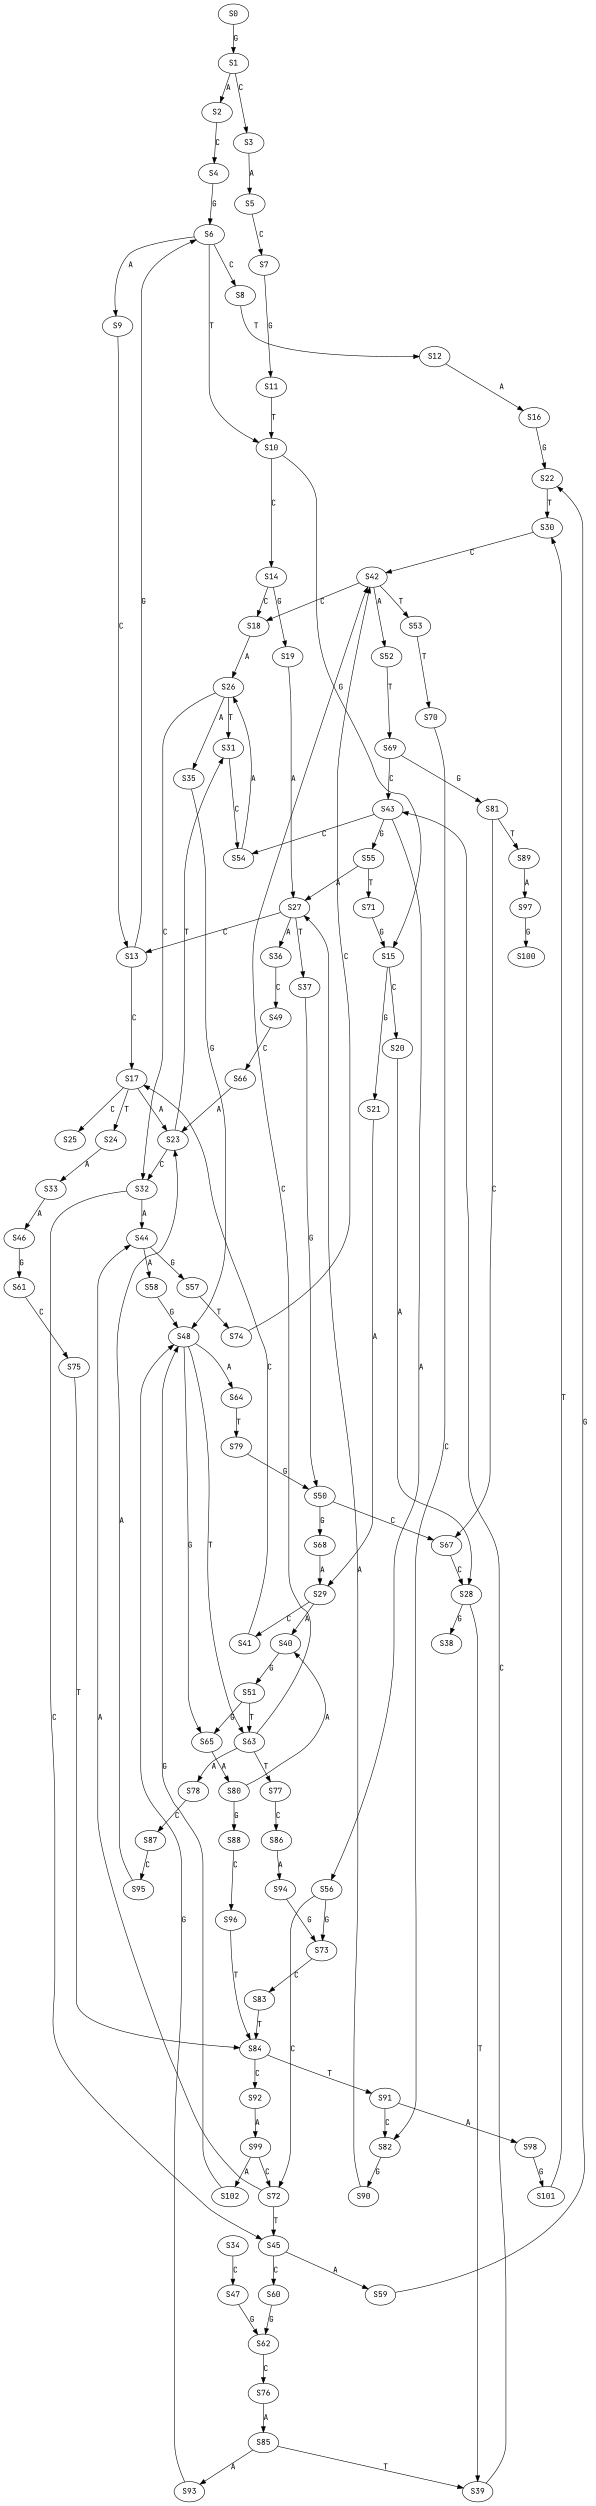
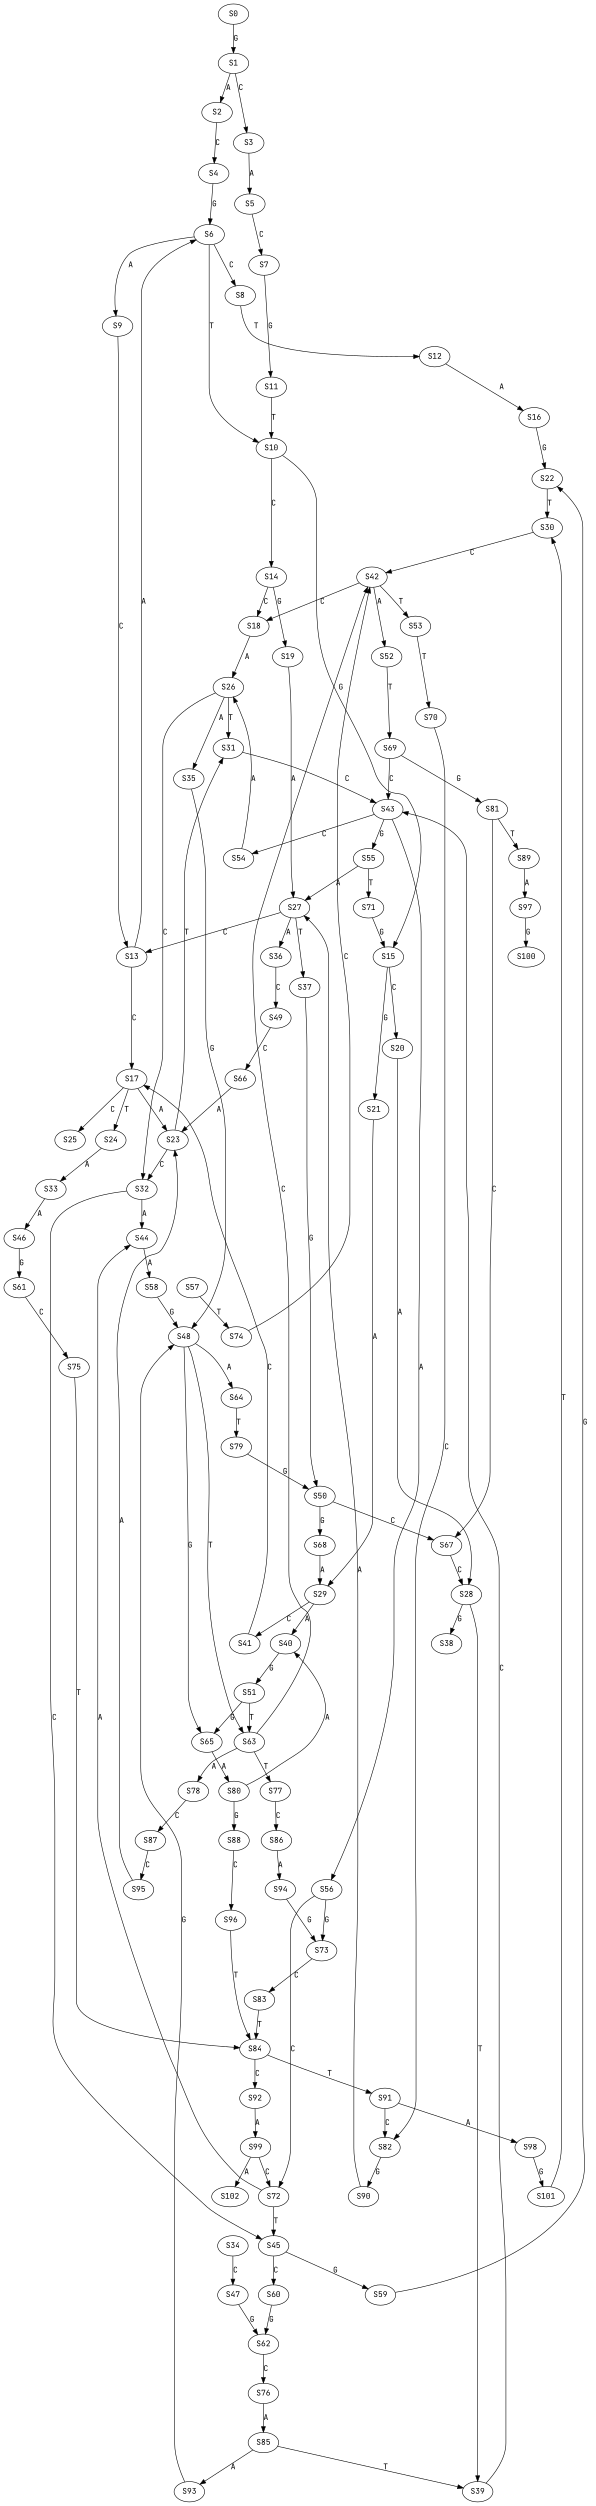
edge "S13" -> "S6": label "G" -> "A"
edge "S31" -> "S54": now "S31" -> "S43"
edge "S44" -> "S57": removed, label "G"
edge "S102" -> "S48": removed, label "G"
edge "S45" -> "S59": label "A" -> "G"
